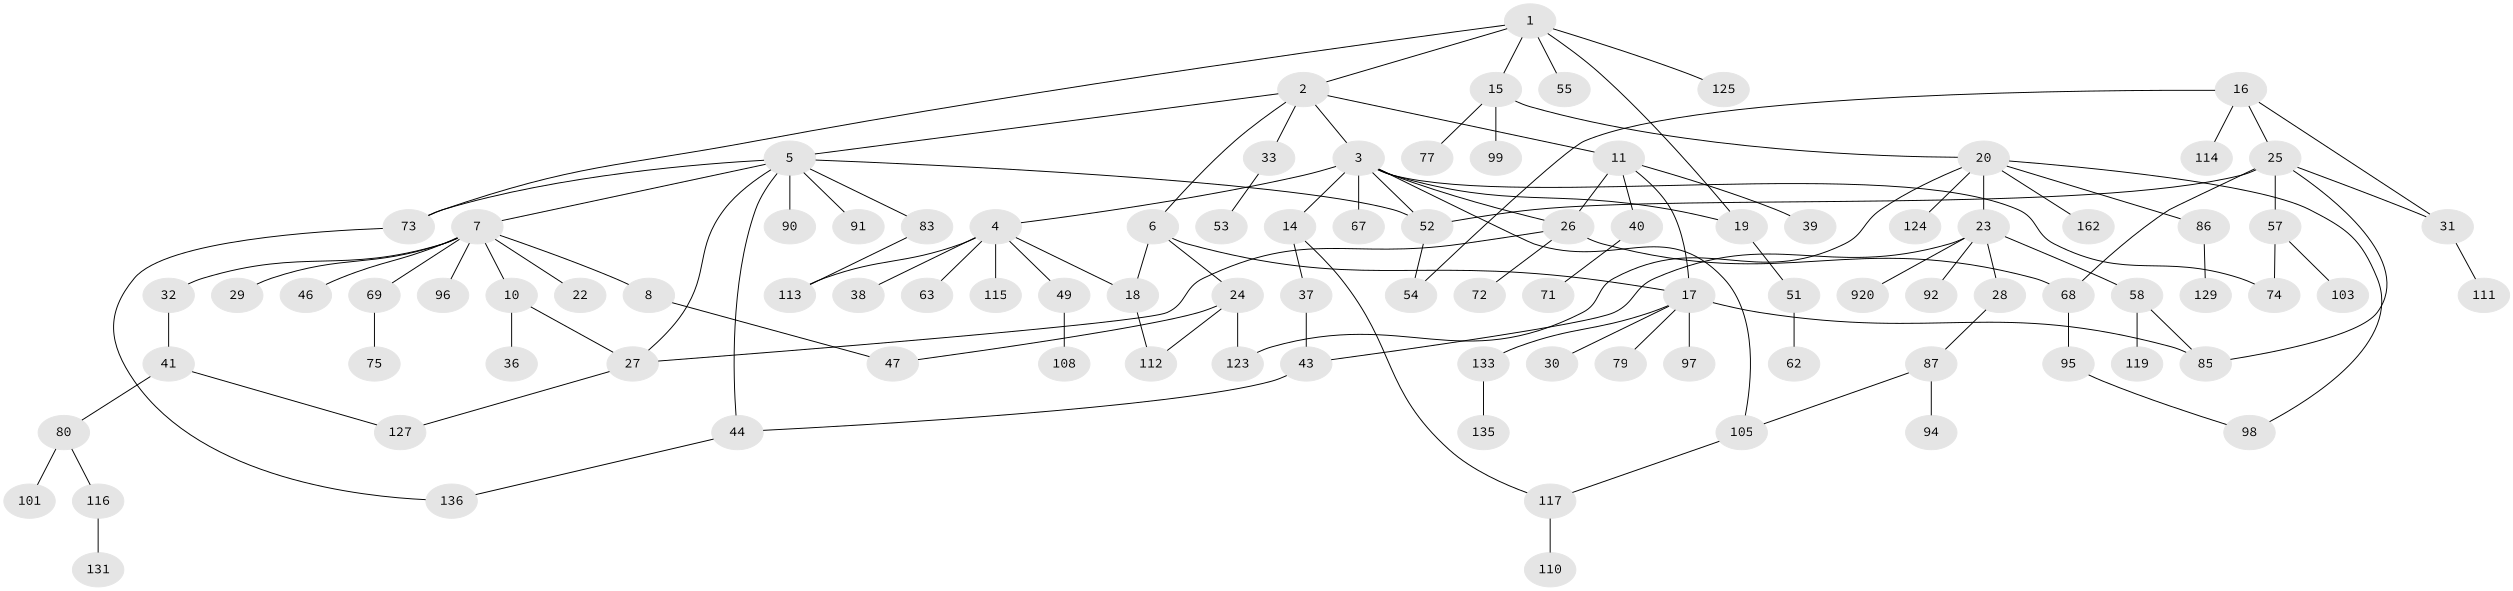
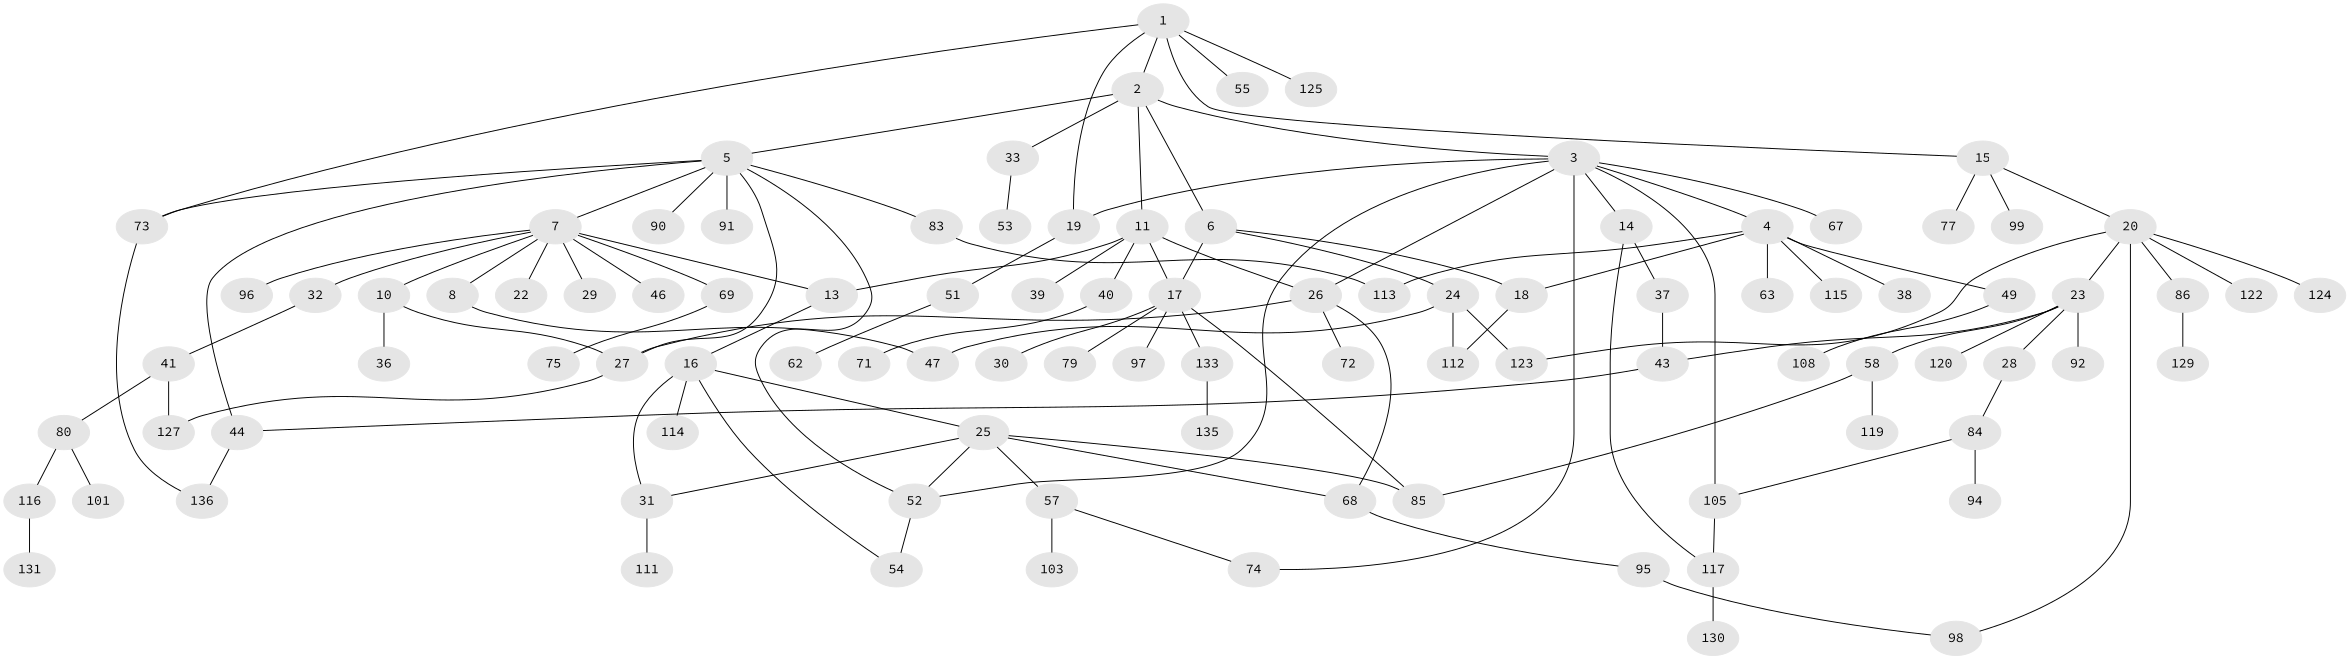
node "162": label "162" -> "122"
node "13": added
node "920": label "920" -> "120"
node "87": label "87" -> "84"
node "110": label "110" -> "130"
